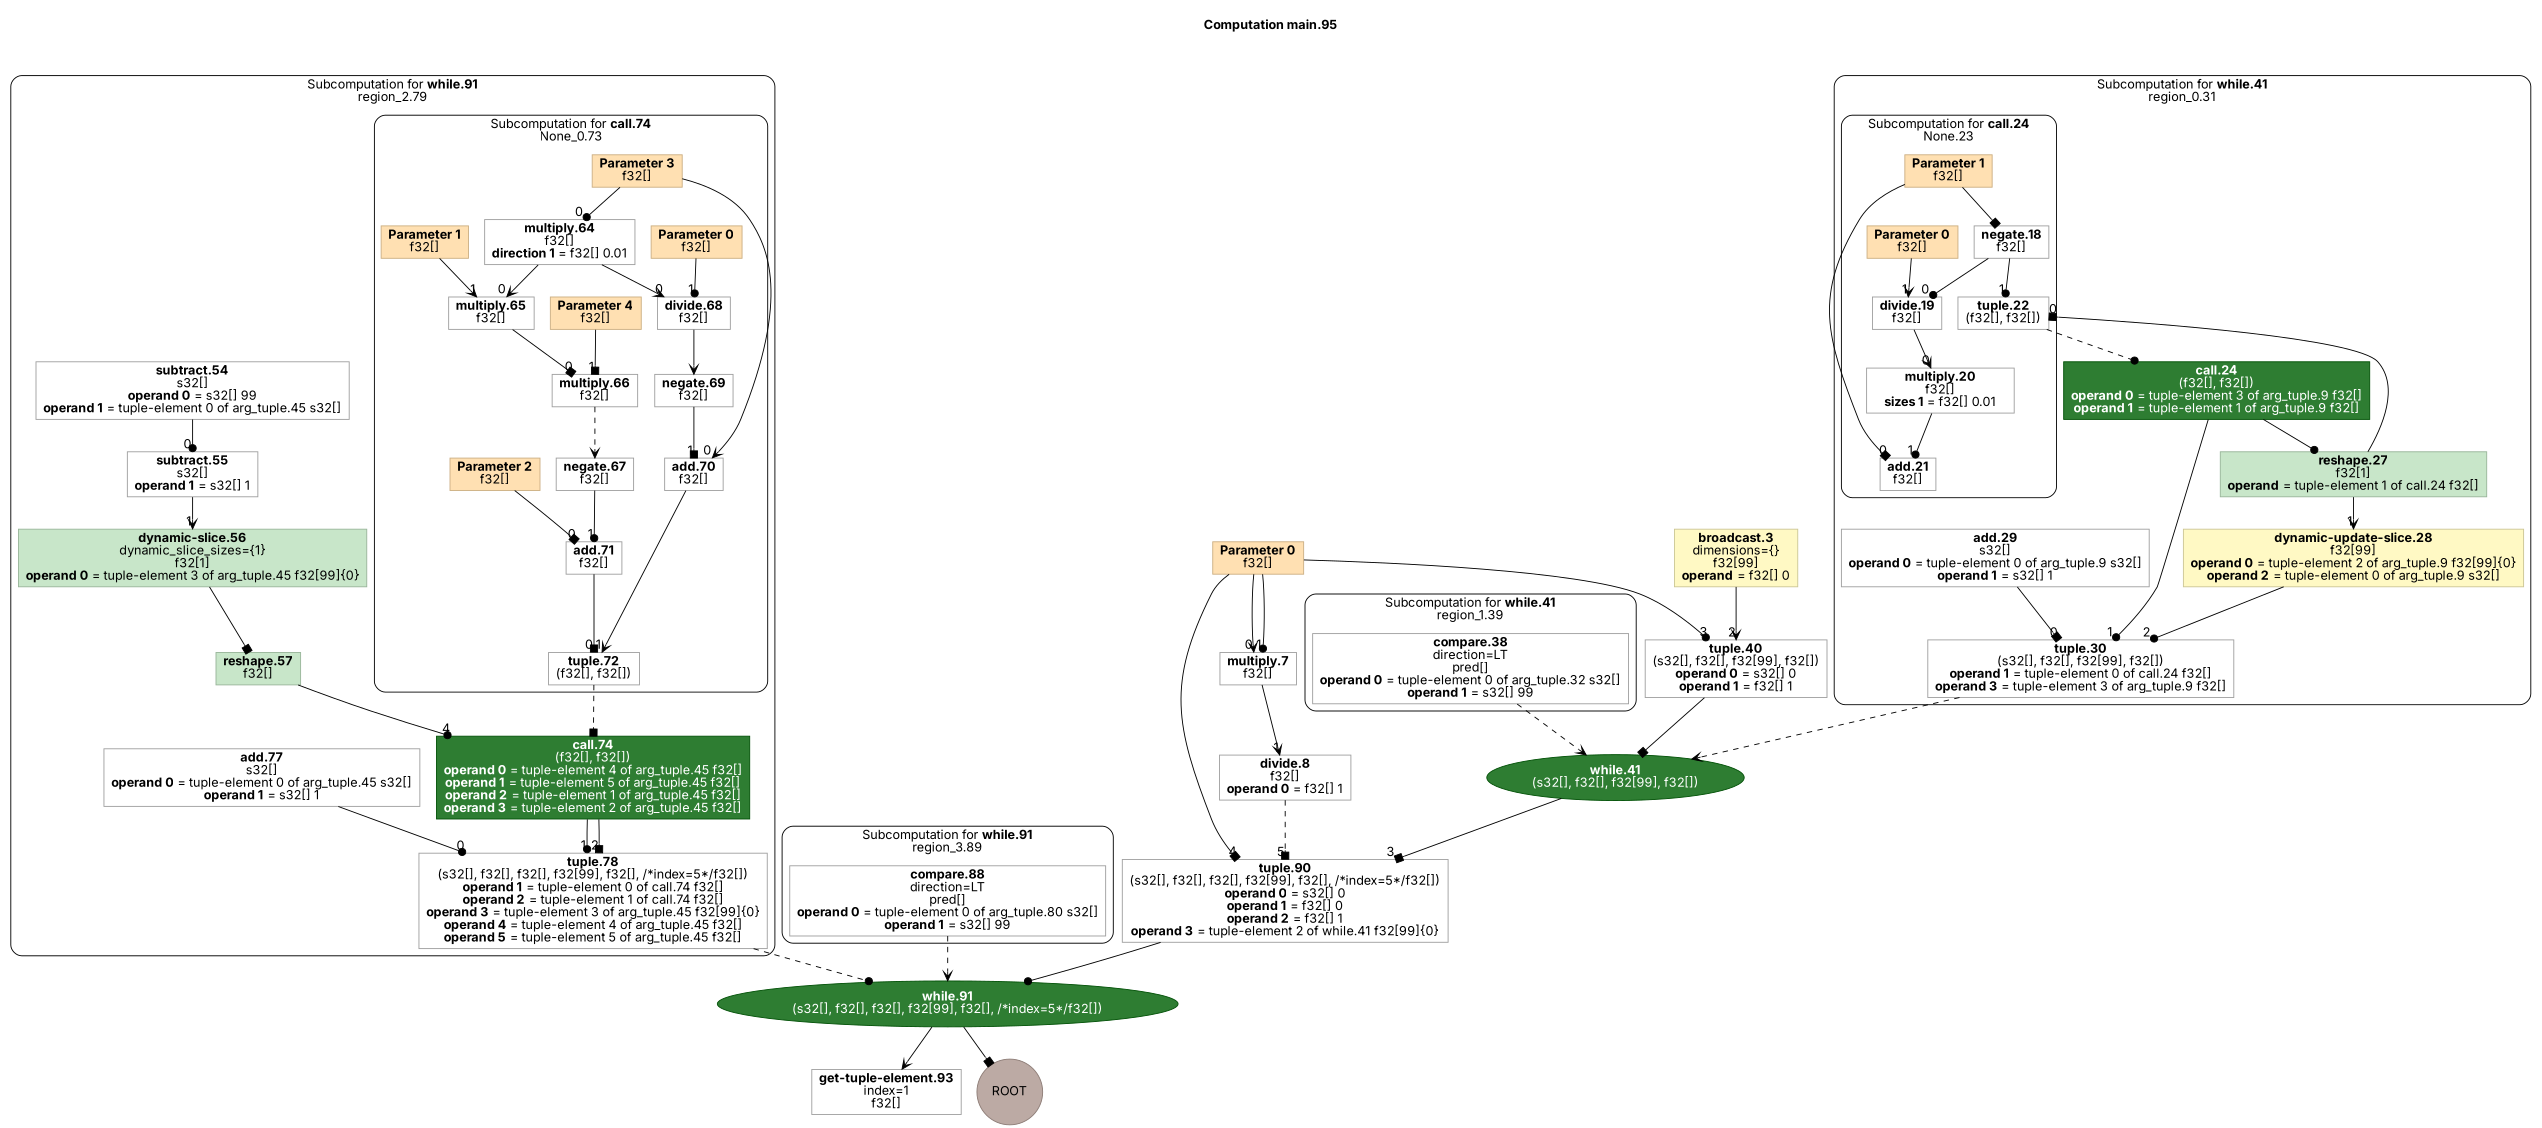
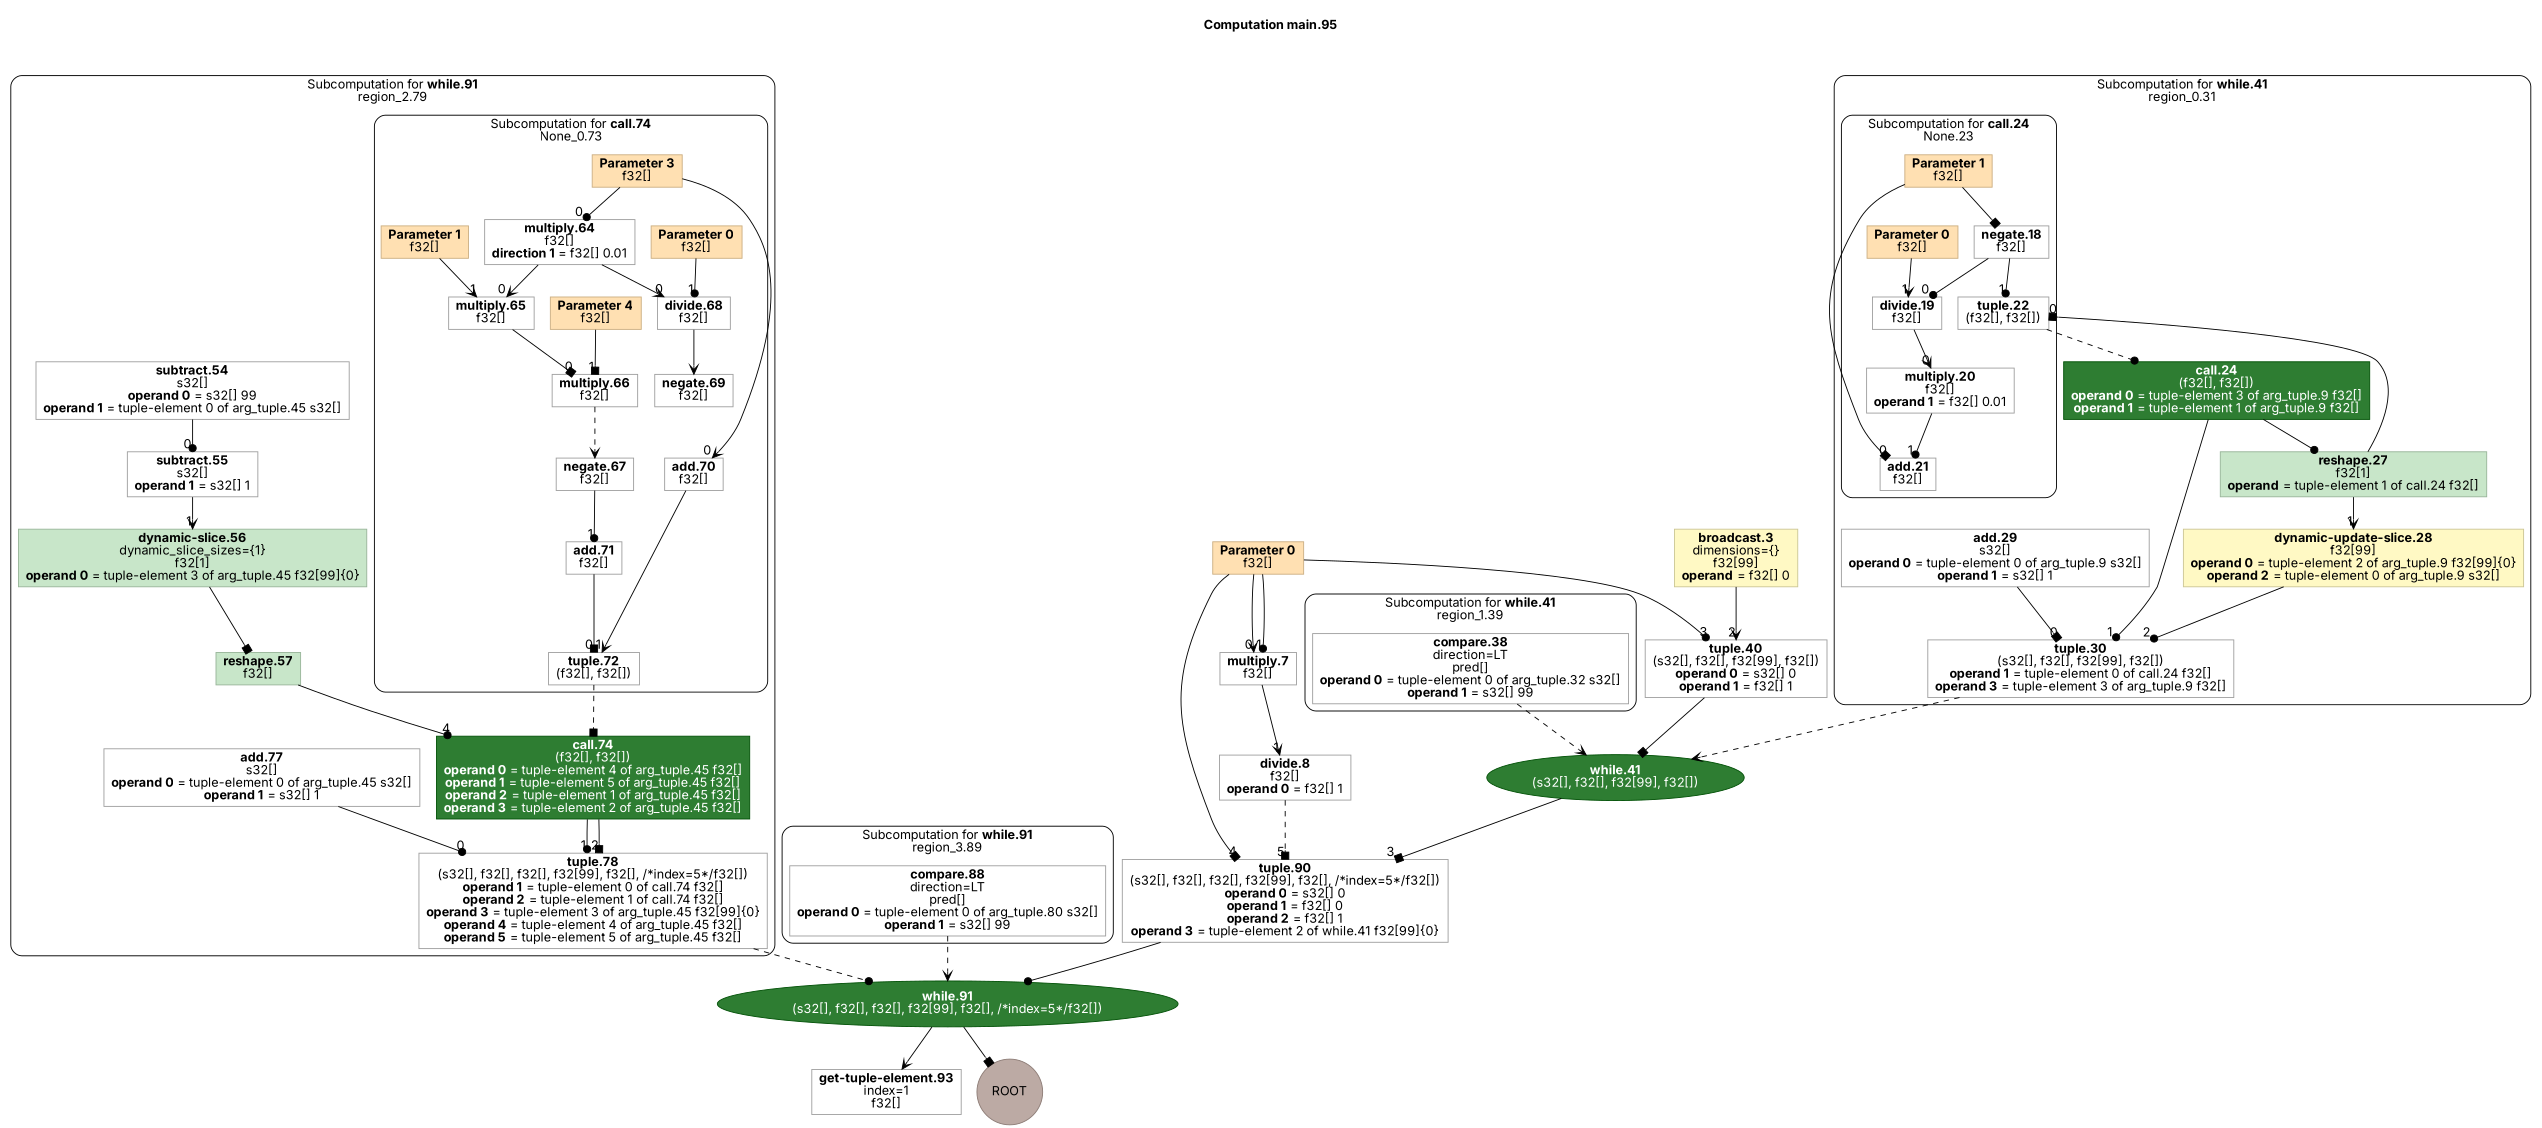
node "multiply.20": text "sizes 1" -> "operand 1"
edge "negate.69" -> "add.70": removed
node "Parameter 2": removed
